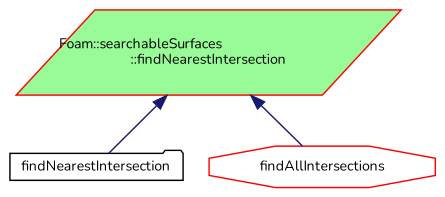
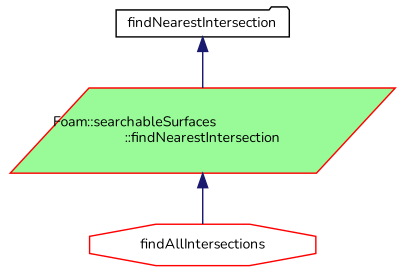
edge "findNearestIntersection" -> "Foam::searchableSurfaces ::findNearestIntersection": reversed
